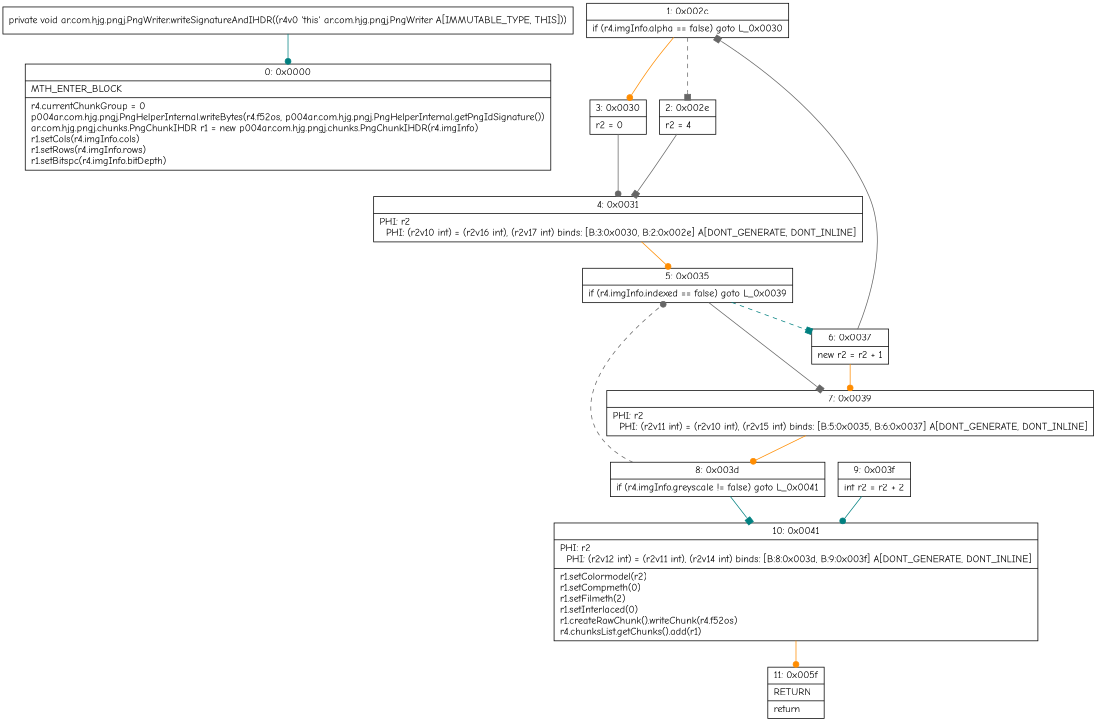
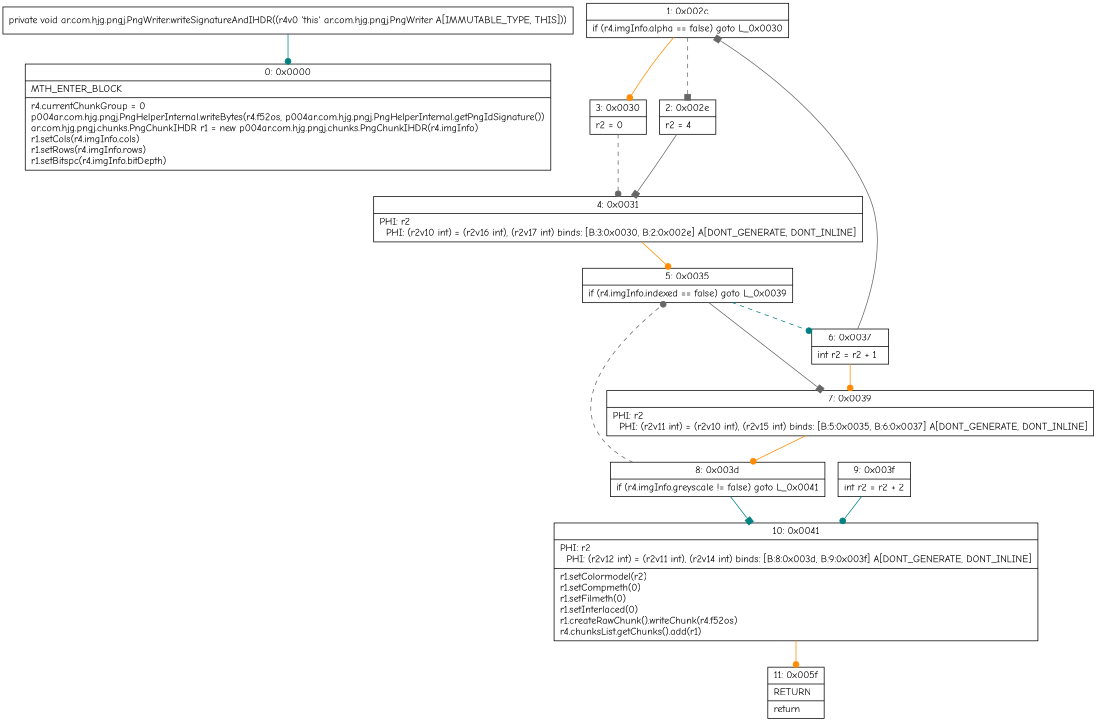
edge "3: 0x0030" -> "4: 0x0031": style solid -> dashed
edge "5: 0x0035" -> "6: 0x0037": arrowhead box -> dot
node "6: 0x0037": text "new r2 = r2 + 1" -> "int r2 = r2 + 1"
node "10: 0x0041": text "r1.setFilmeth(2)" -> "r1.setFilmeth(0)"
